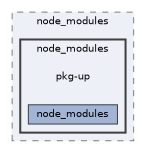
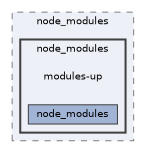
node "pkg-up": label "pkg-up" -> "modules-up"
